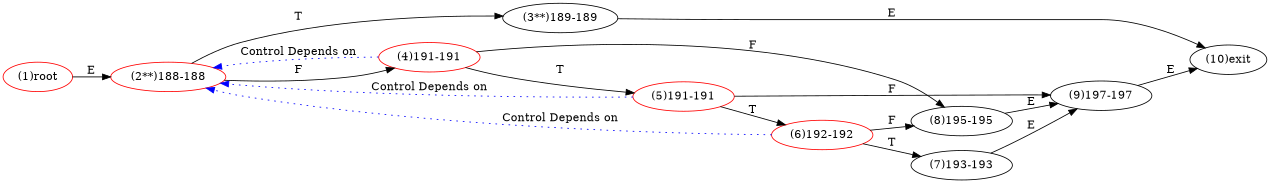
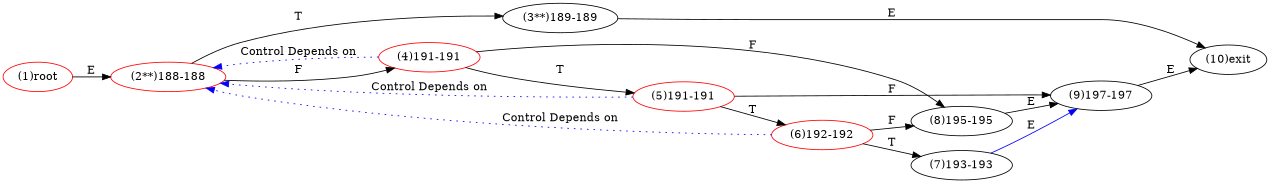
edge "(7)193-193" -> "(9)197-197": color black -> blue
